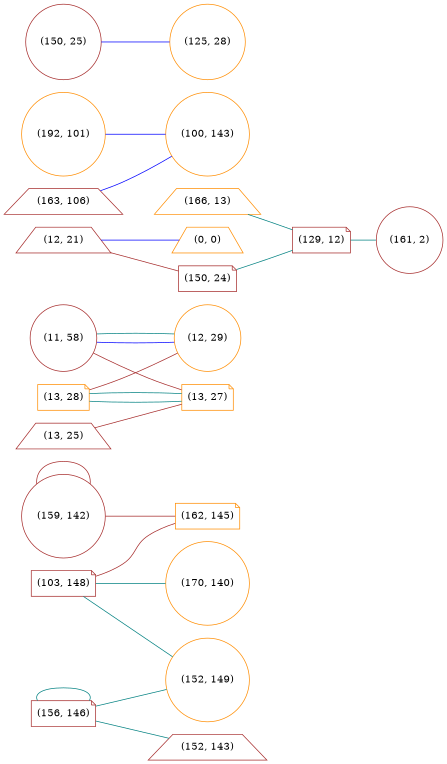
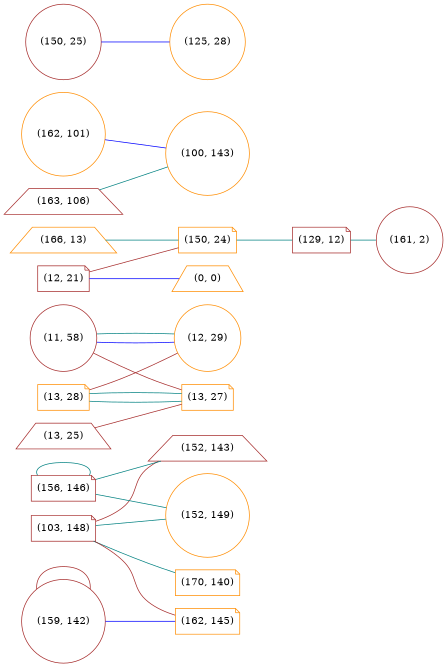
node "(192, 101)": label "(192, 101)" -> "(162, 101)"
edge "(100, 143)" -- "(163, 106)": color blue -> teal
edge "(166, 13)" -- "(129, 12)": now "(166, 13)" -- "(150, 24)"
node "(12, 21)": shape trapezium -> note
node "(150, 24)": color brown -> darkorange
edge "(152, 143)" -- "(103, 148)": added
edge "(159, 142)" -- "(162, 145)": color brown -> blue
node "(170, 140)": shape circle -> note
